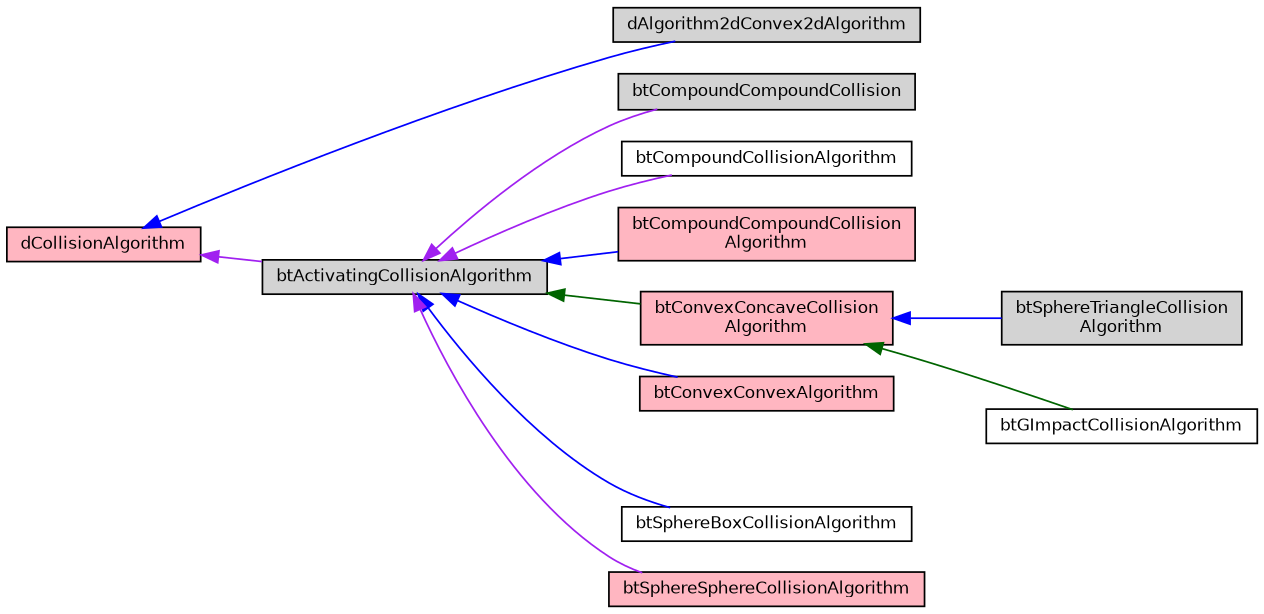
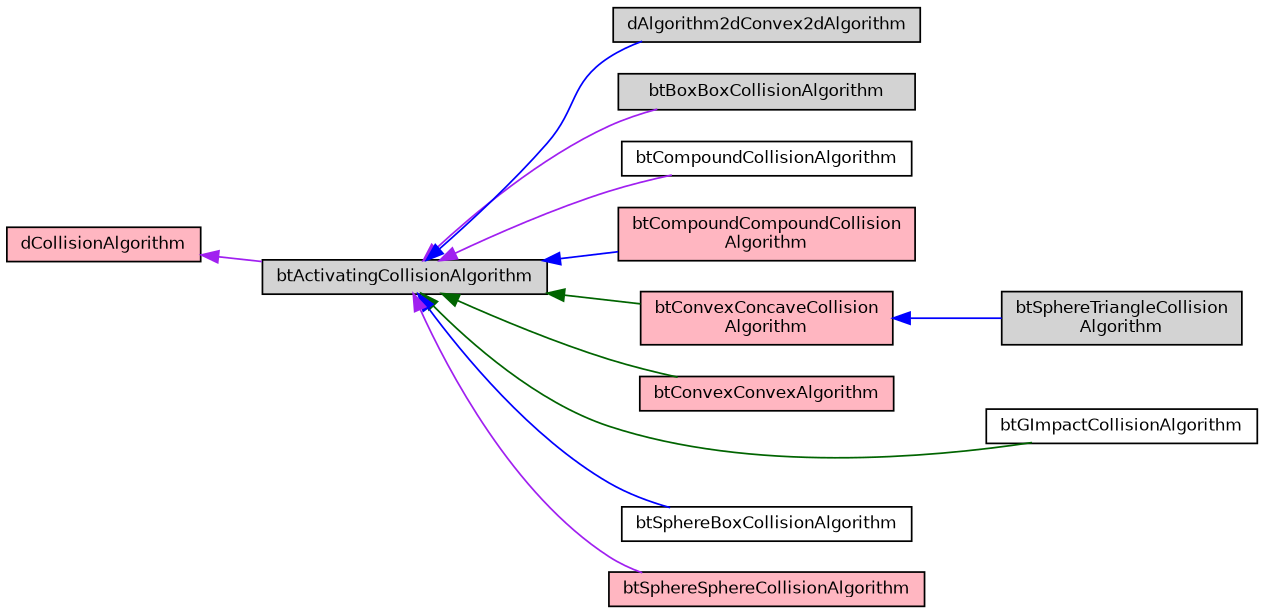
node "btCompoundCompoundCollision": label "btCompoundCompoundCollision" -> "btBoxBoxCollisionAlgorithm"
edge "dAlgorithm2dConvex2dAlgorithm" -> "dCollisionAlgorithm": now "dAlgorithm2dConvex2dAlgorithm" -> "btActivatingCollisionAlgorithm"
edge "btConvexConvexAlgorithm" -> "btActivatingCollisionAlgorithm": color blue -> darkgreen
edge "btGImpactCollisionAlgorithm" -> "btConvexConcaveCollision Algorithm": now "btGImpactCollisionAlgorithm" -> "btActivatingCollisionAlgorithm"
